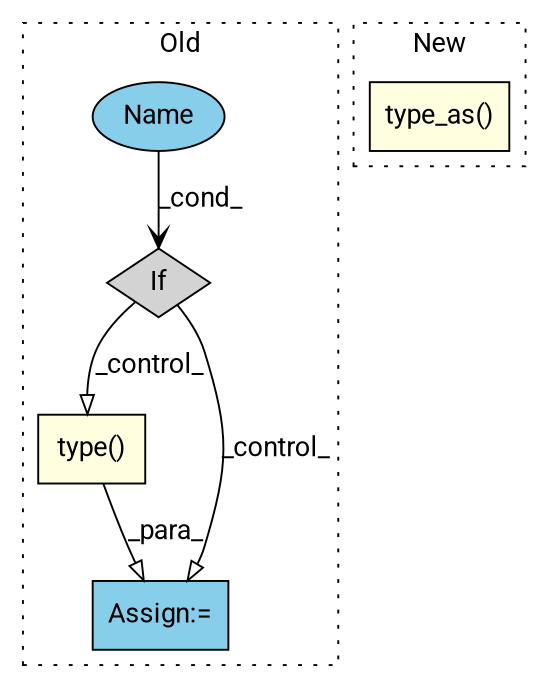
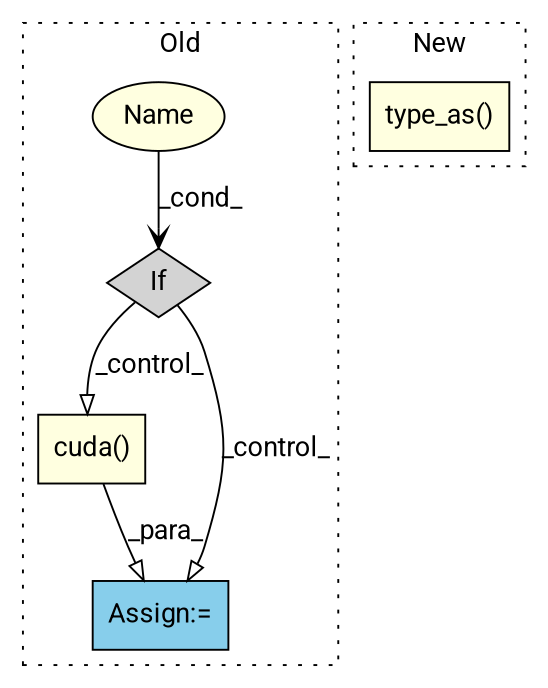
node "Name": fillcolor skyblue -> lightyellow
node "type()": label "type()" -> "cuda()"
